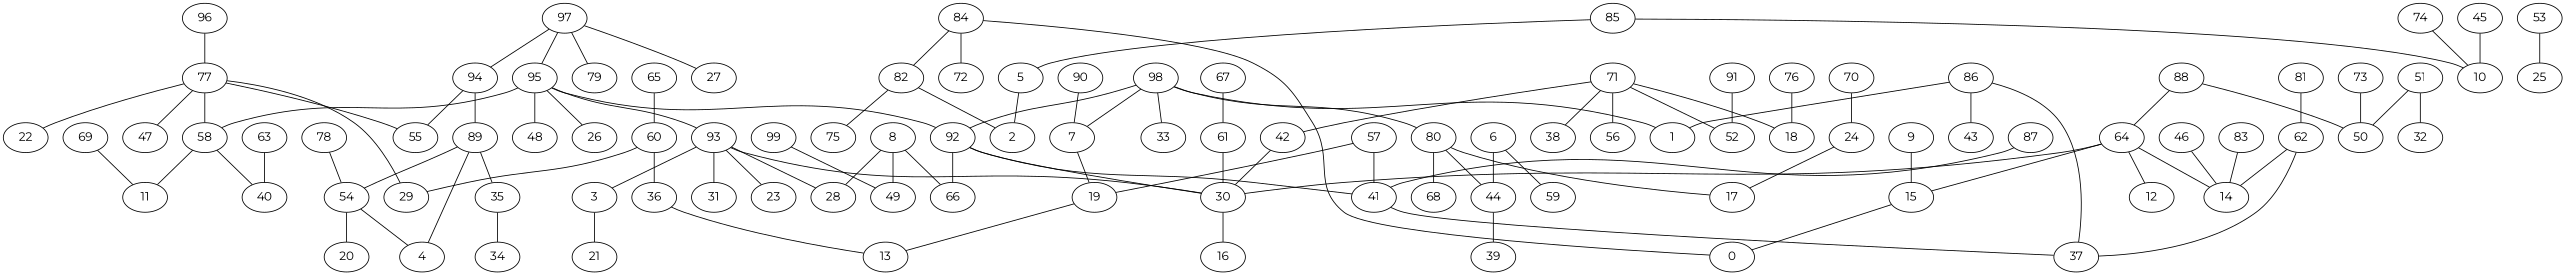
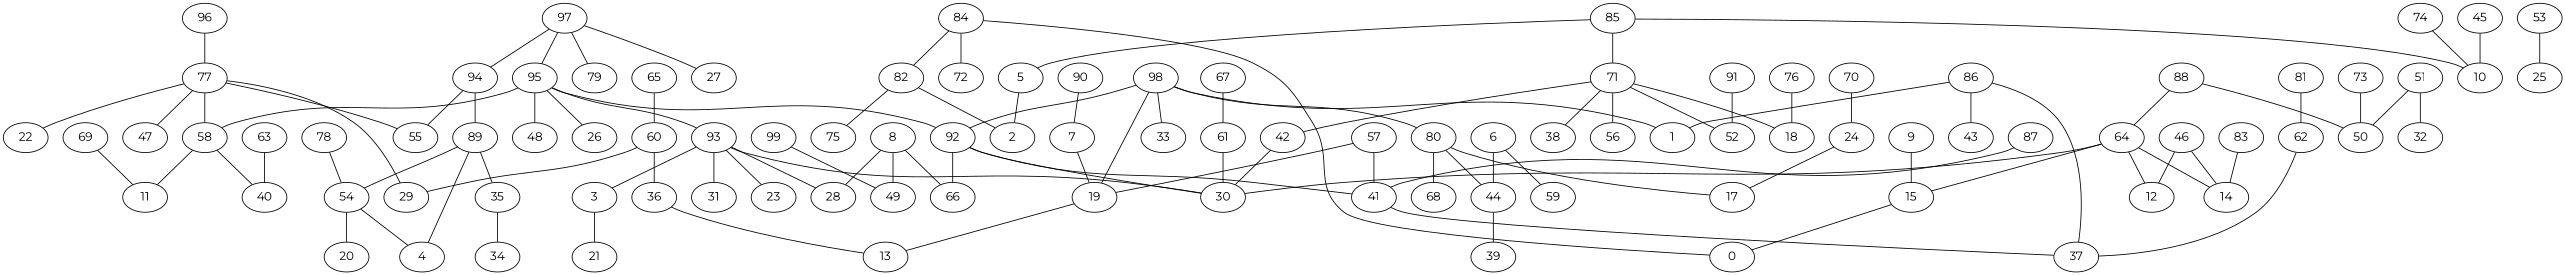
edge "85" -- "71": added
edge "98" -- "7": now "98" -- "19"
edge "62" -- "14": removed
edge "46" -- "12": added
node "16": removed
